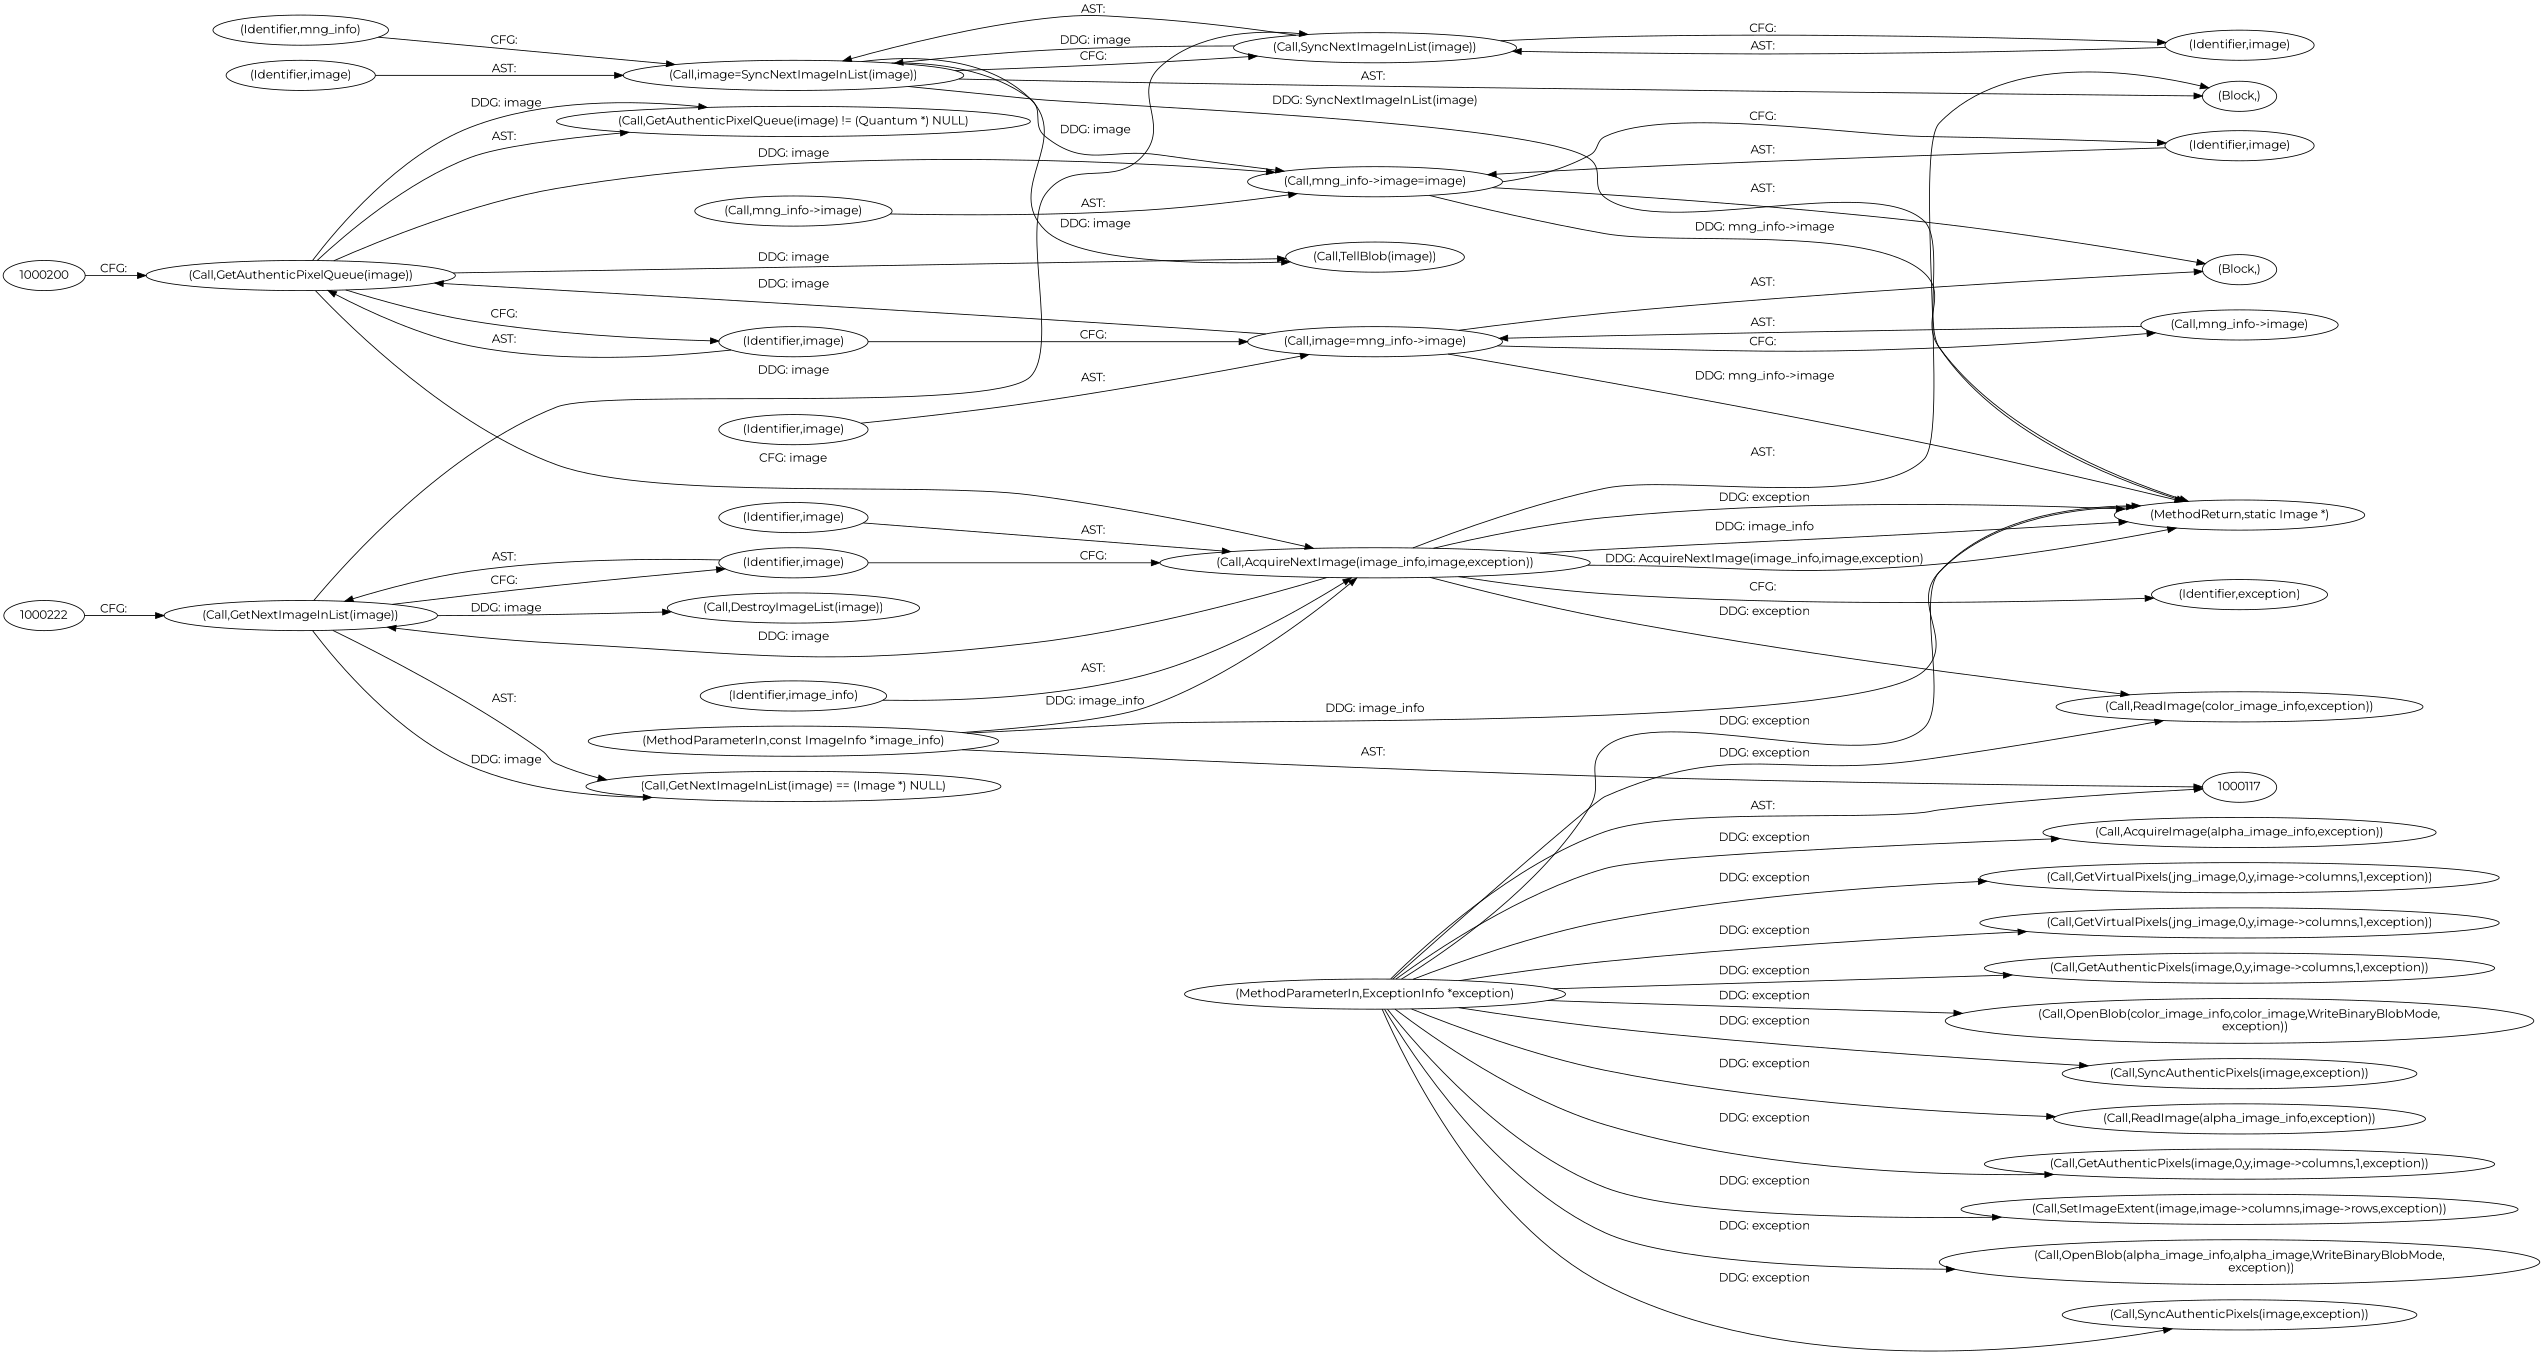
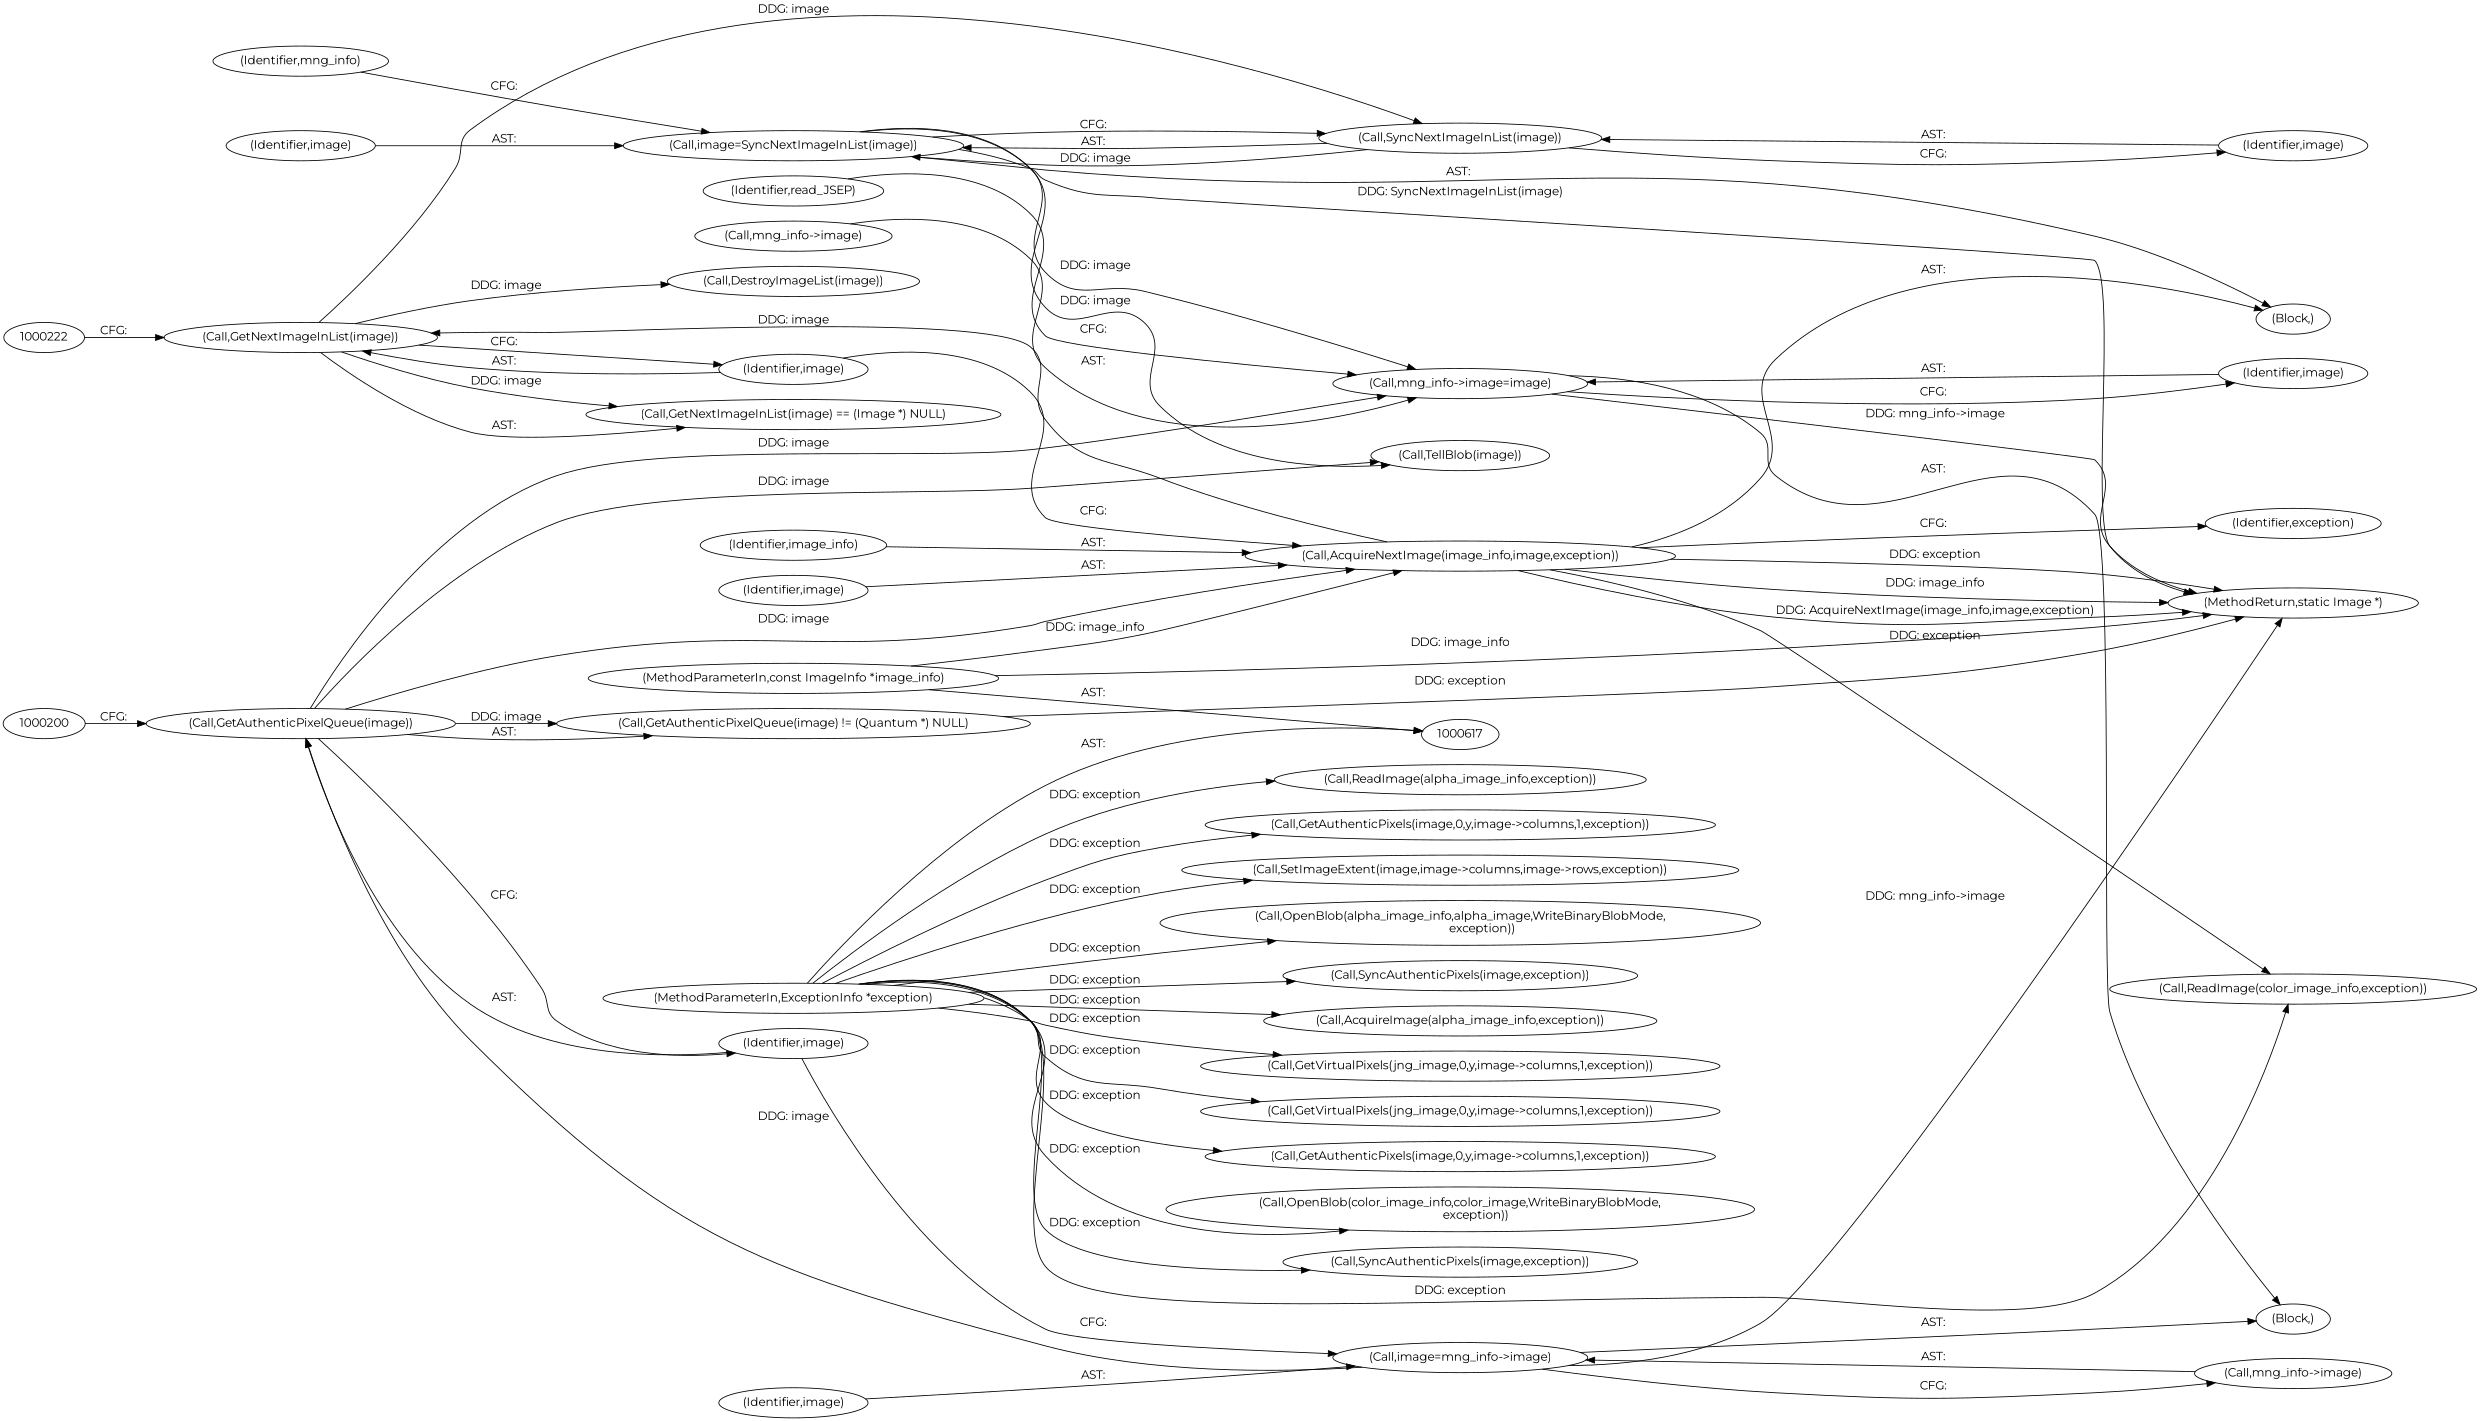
node "(Identifier,read_JSEP)": added
edge "(Call,GetAuthenticPixelQueue(image))" -> "(Call,AcquireNextImage(image_info,image,exception))": label "CFG: image" -> "DDG: image"
edge "(MethodParameterIn,ExceptionInfo *exception)" -> "(MethodReturn,static Image *)": now "(Call,GetAuthenticPixelQueue(image) != (Quantum *) NULL)" -> "(MethodReturn,static Image *)"
node "1000117": label "1000117" -> "1000617"
